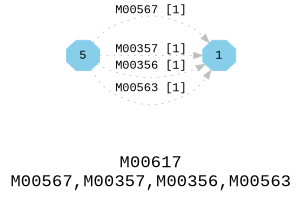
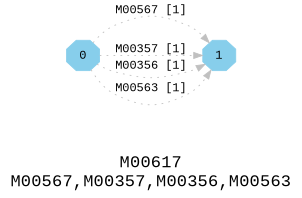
node "5": label "5" -> "0"
